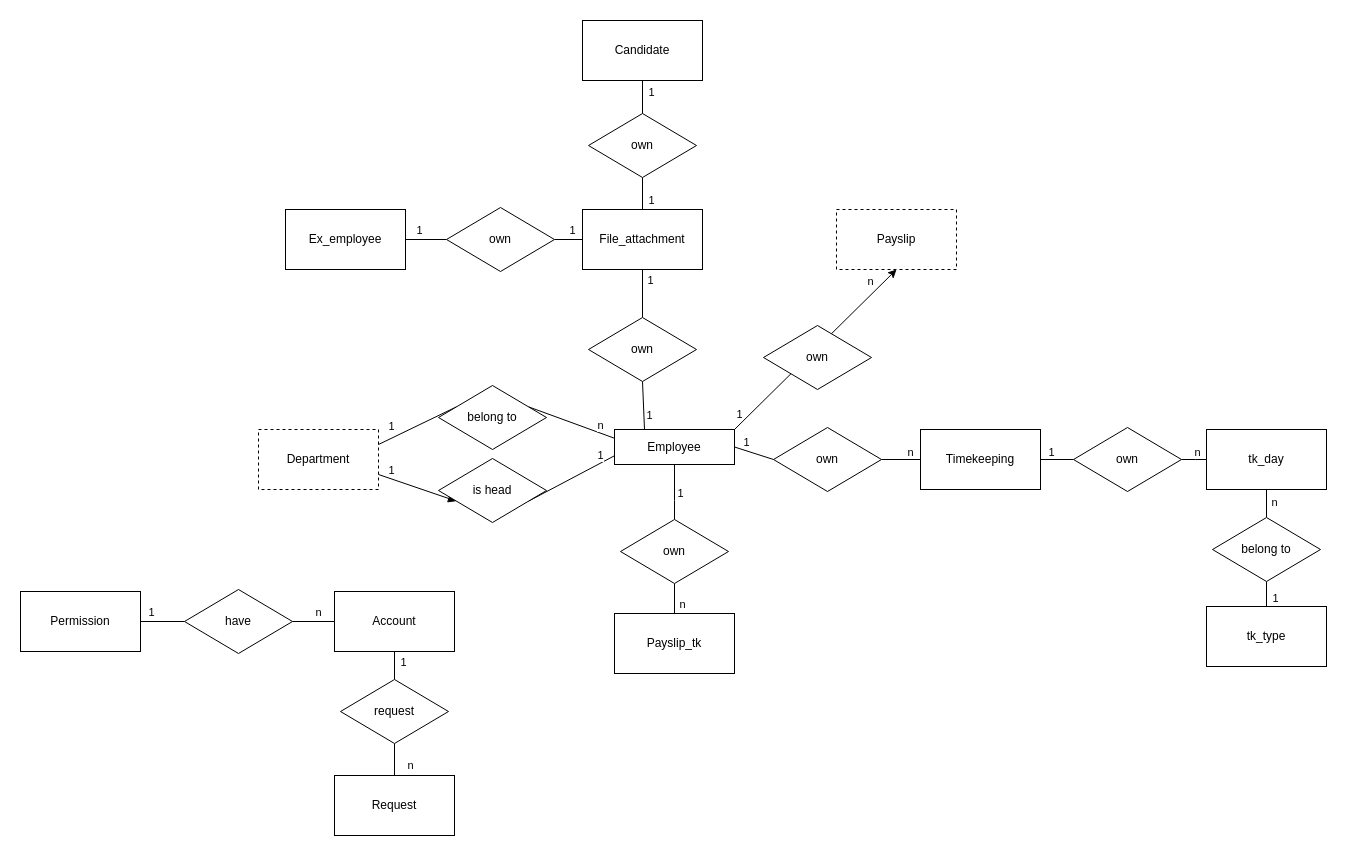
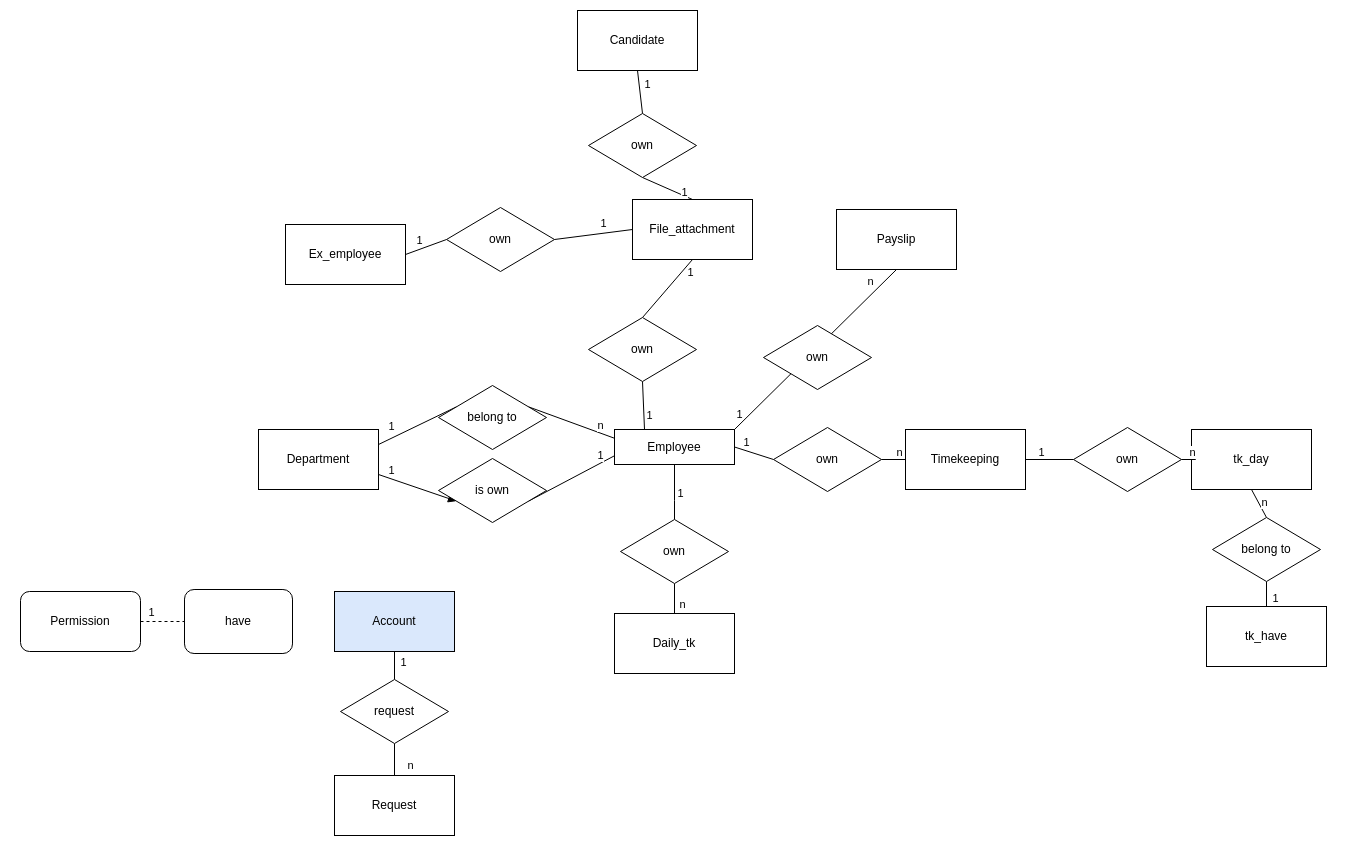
node "Candidate": moved (643, 51) -> (638, 41)
node "Ex_employee": moved (346, 240) -> (346, 255)
node "File_attachment": moved (643, 240) -> (693, 230)
node "Payslip": style dashed -> solid
edge "Employee" -> "Payslip": arrowhead classic -> none
node "Department": style dashed -> solid
node "Timekeeping": moved (981, 460) -> (966, 460)
node "tk_day": moved (1267, 460) -> (1252, 460)
node "is head": label "is head" -> "is own"
node "Permission": shape rectangle -> rounded rectangle
edge "Permission" -- "have": style solid -> dashed
node "have": shape diamond -> rounded rectangle
edge "have" -- "Account": removed, label "n"
node "Account": fillcolor #ffffff -> #dae8fc
node "tk_type": label "tk_type" -> "tk_have"
node "Payslip_tk": label "Payslip_tk" -> "Daily_tk"
